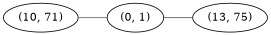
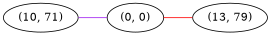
node "(0, 1)": label "(0, 1)" -> "(0, 0)"
node "(13, 75)": label "(13, 75)" -> "(13, 79)"
